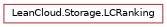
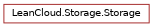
node "LeanCloud.Storage.LCRanking": label "LeanCloud.Storage.LCRanking" -> "LeanCloud.Storage.Storage"
